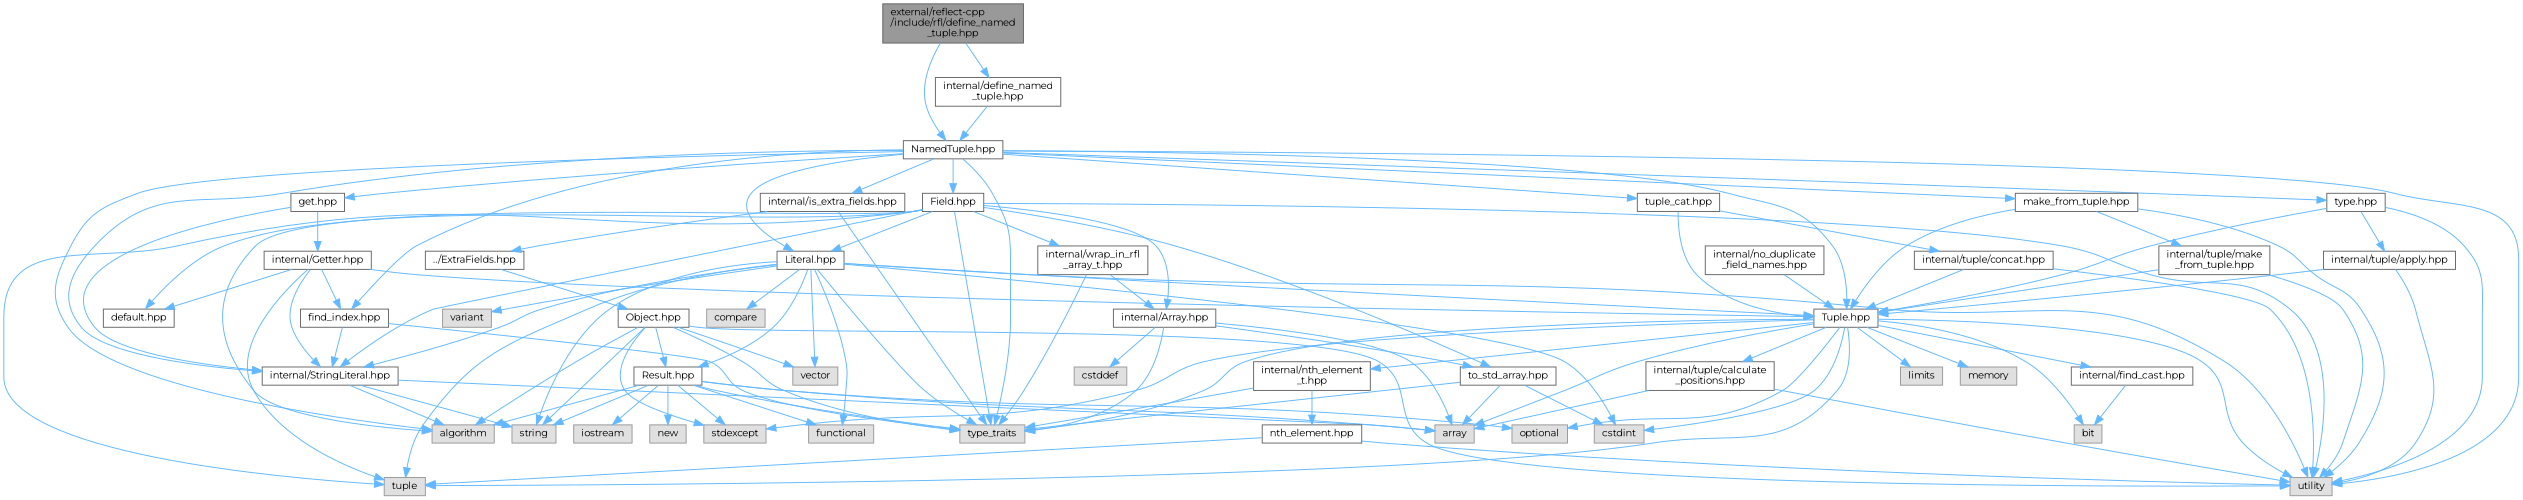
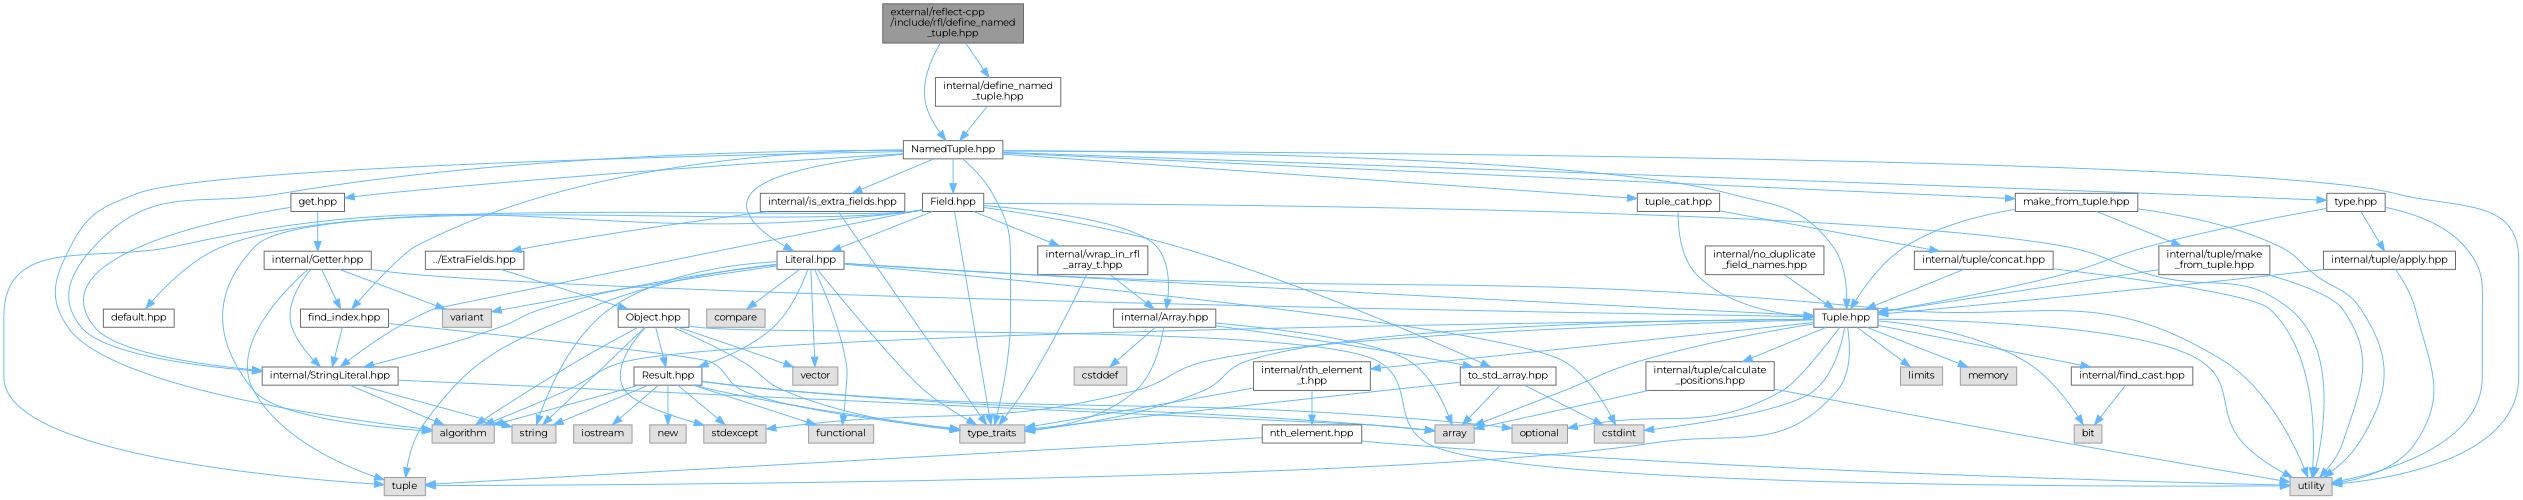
edge "internal/Getter.hpp" -> "default.hpp": now "internal/Getter.hpp" -> "variant"
edge "Tuple.hpp" -> "algorithm": added
